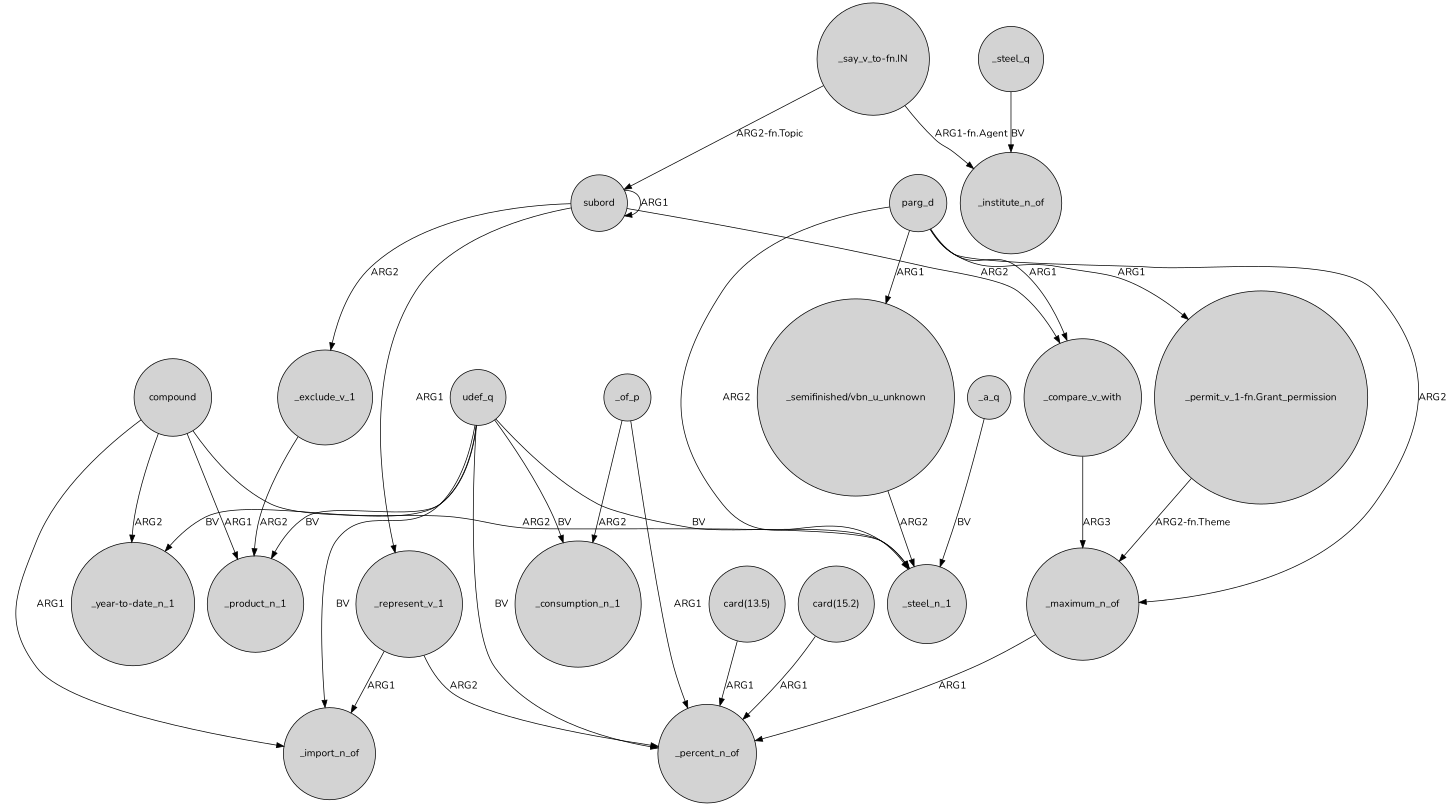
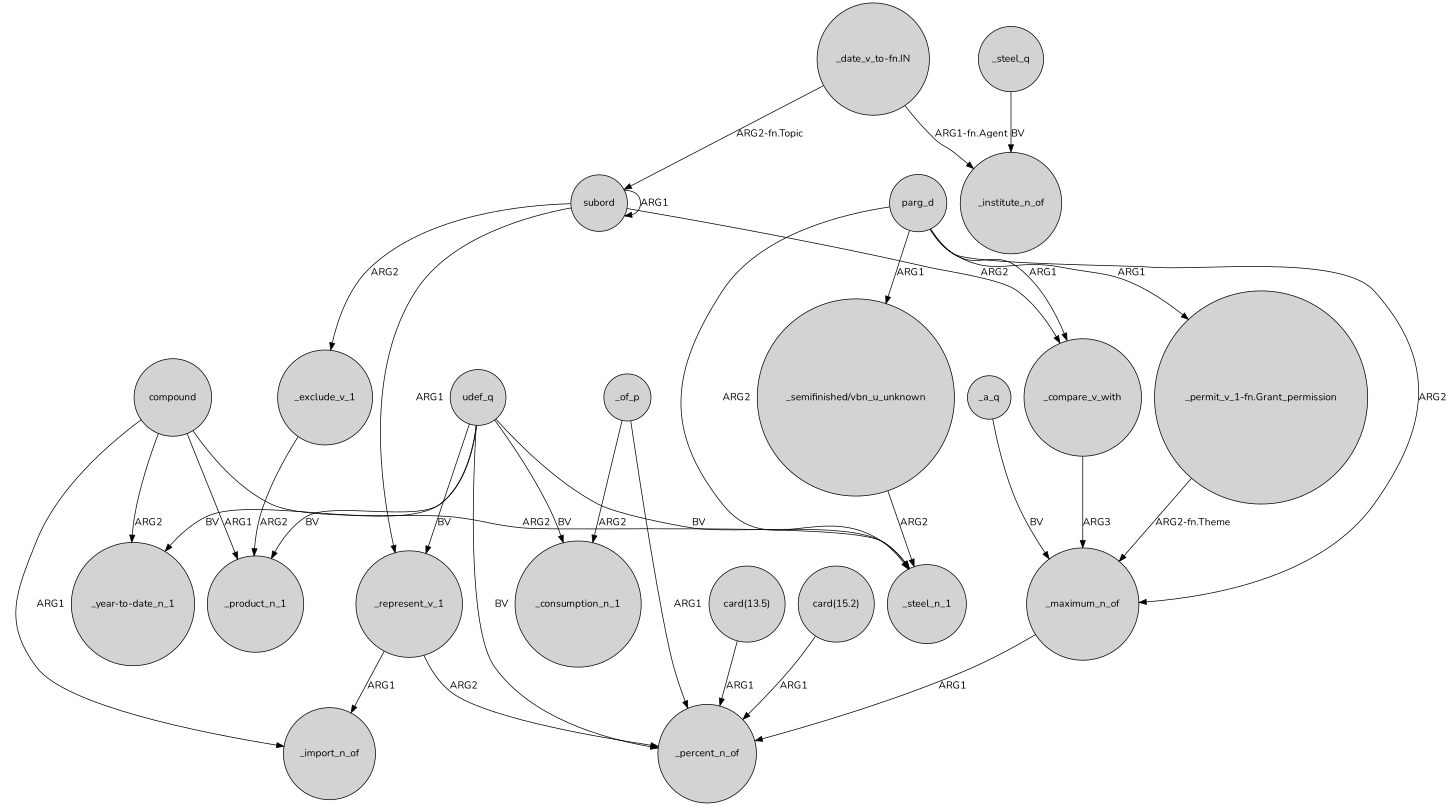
node "_say_v_to-fn.IN": label "_say_v_to-fn.IN" -> "_date_v_to-fn.IN"
edge "_a_q" -> "_steel_n_1": now "_a_q" -> "_maximum_n_of"
edge "udef_q" -> "_import_n_of": now "udef_q" -> "_represent_v_1"
